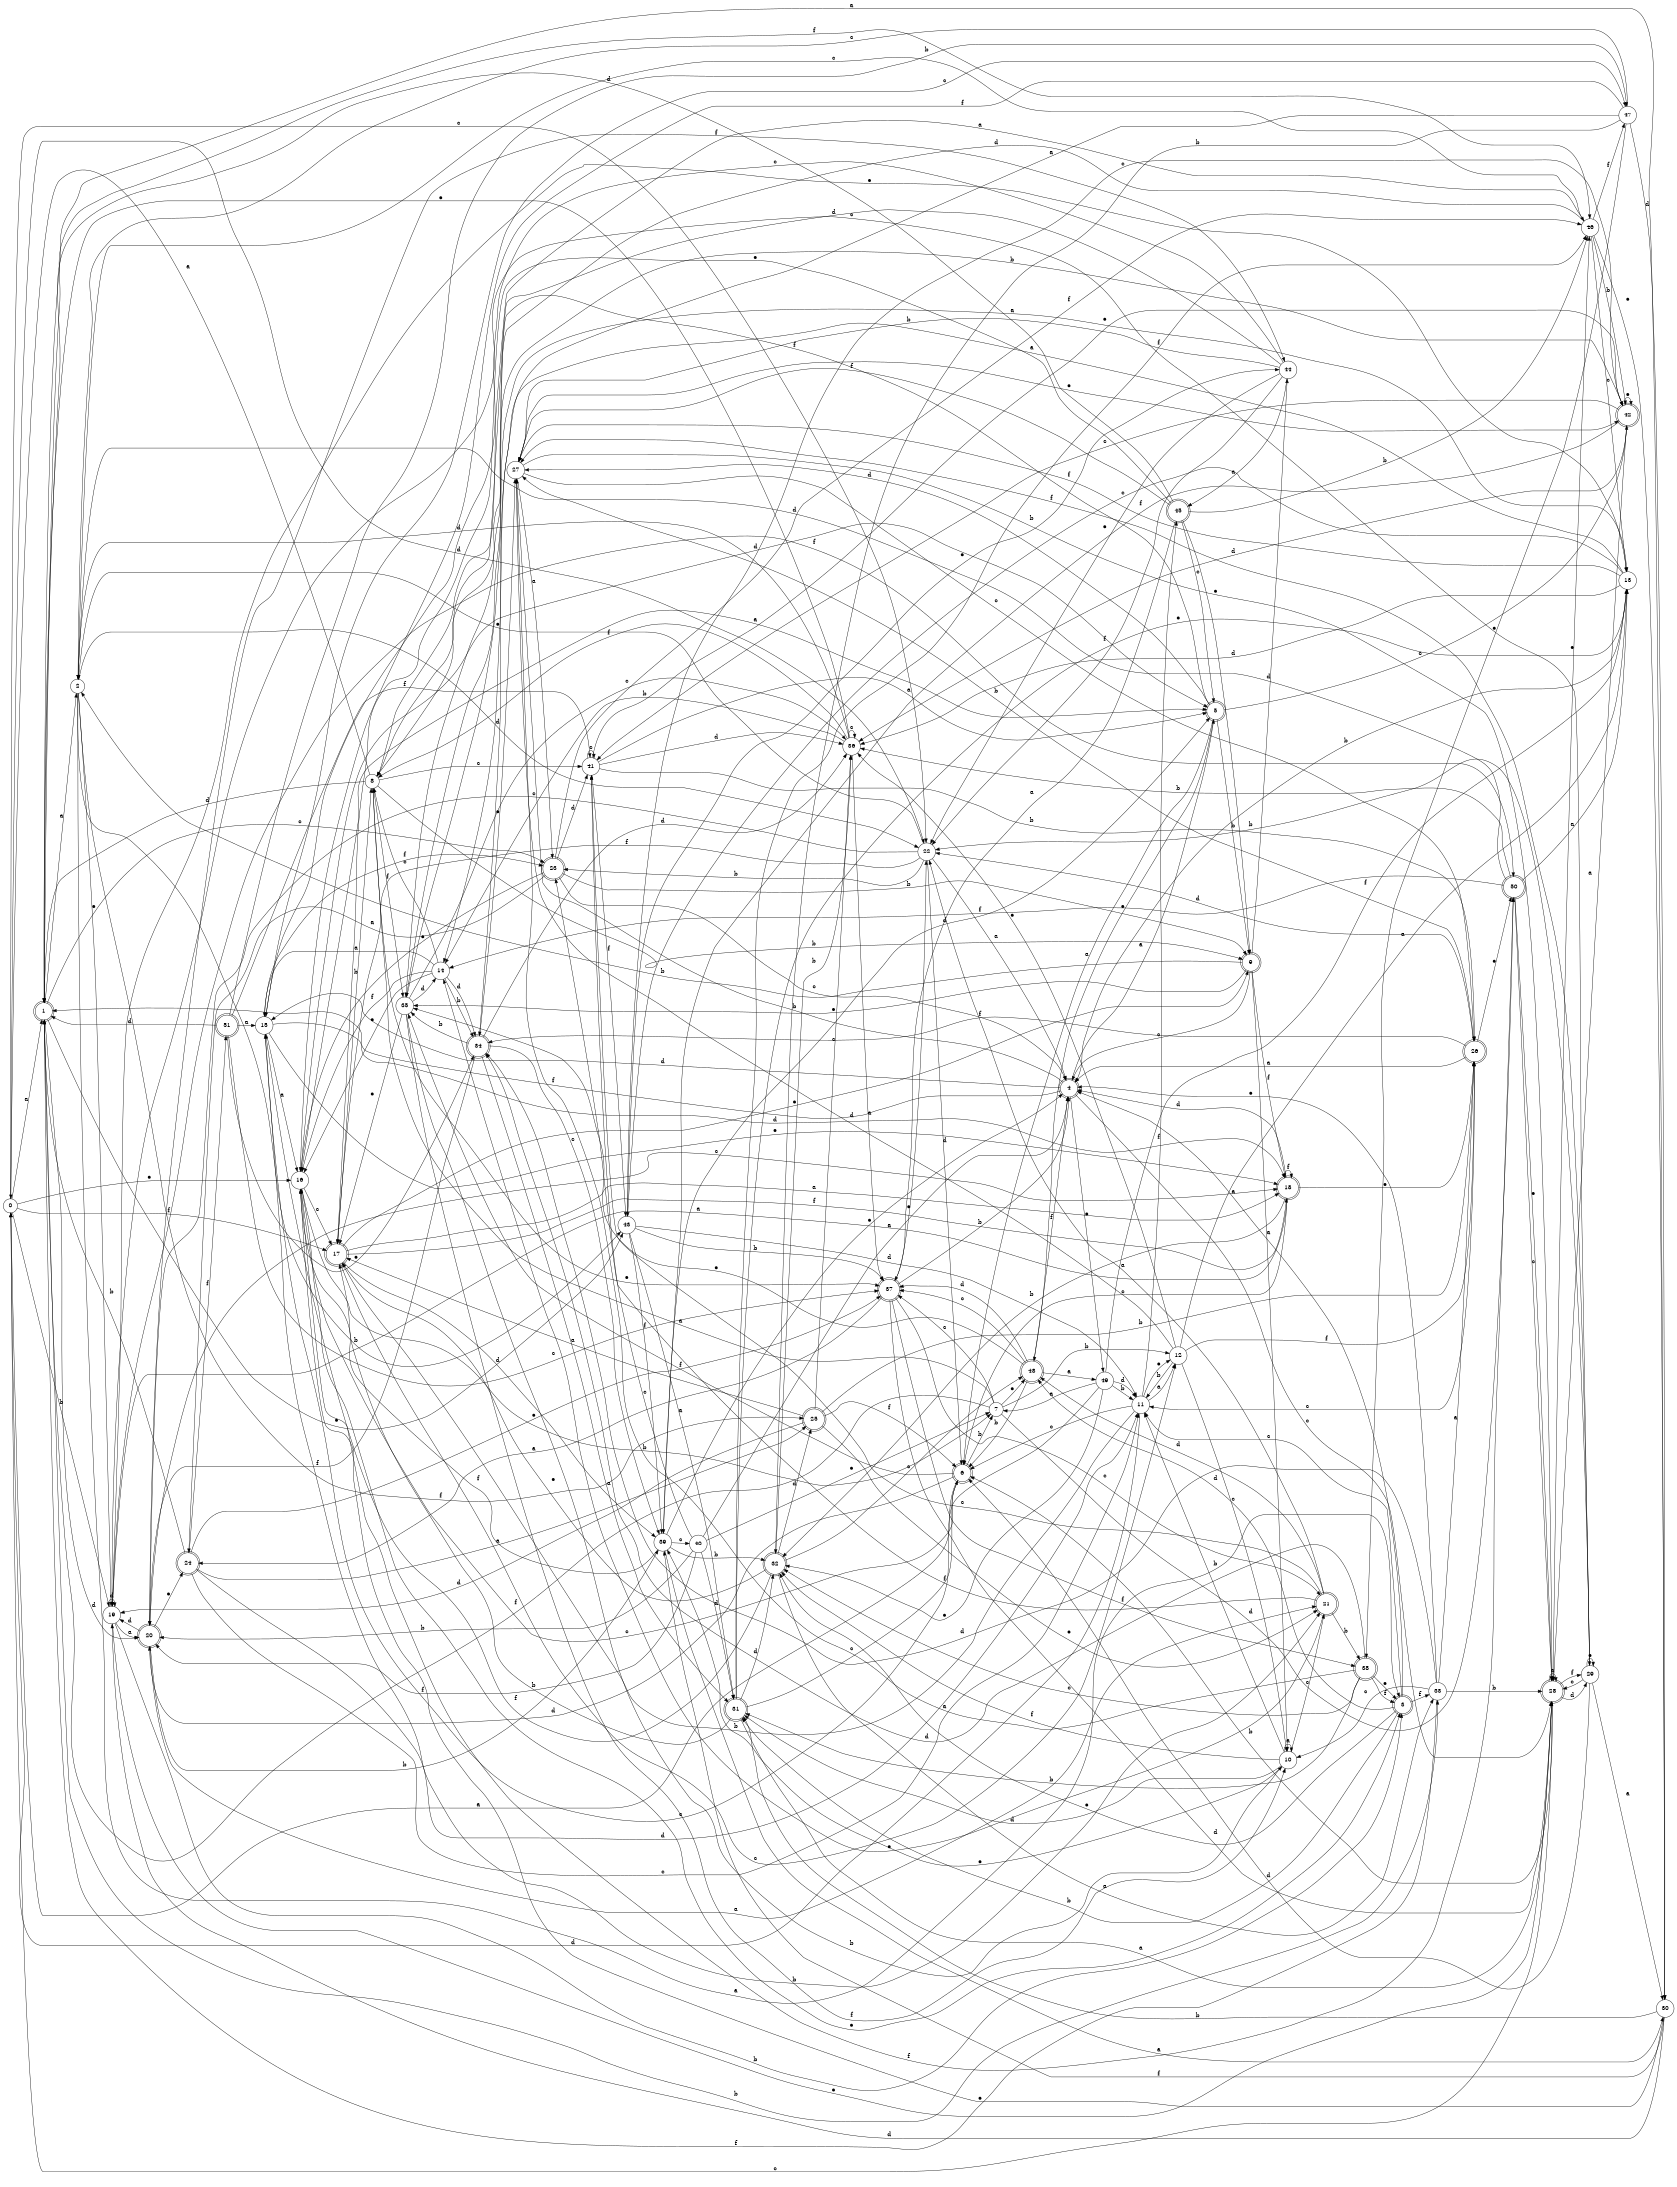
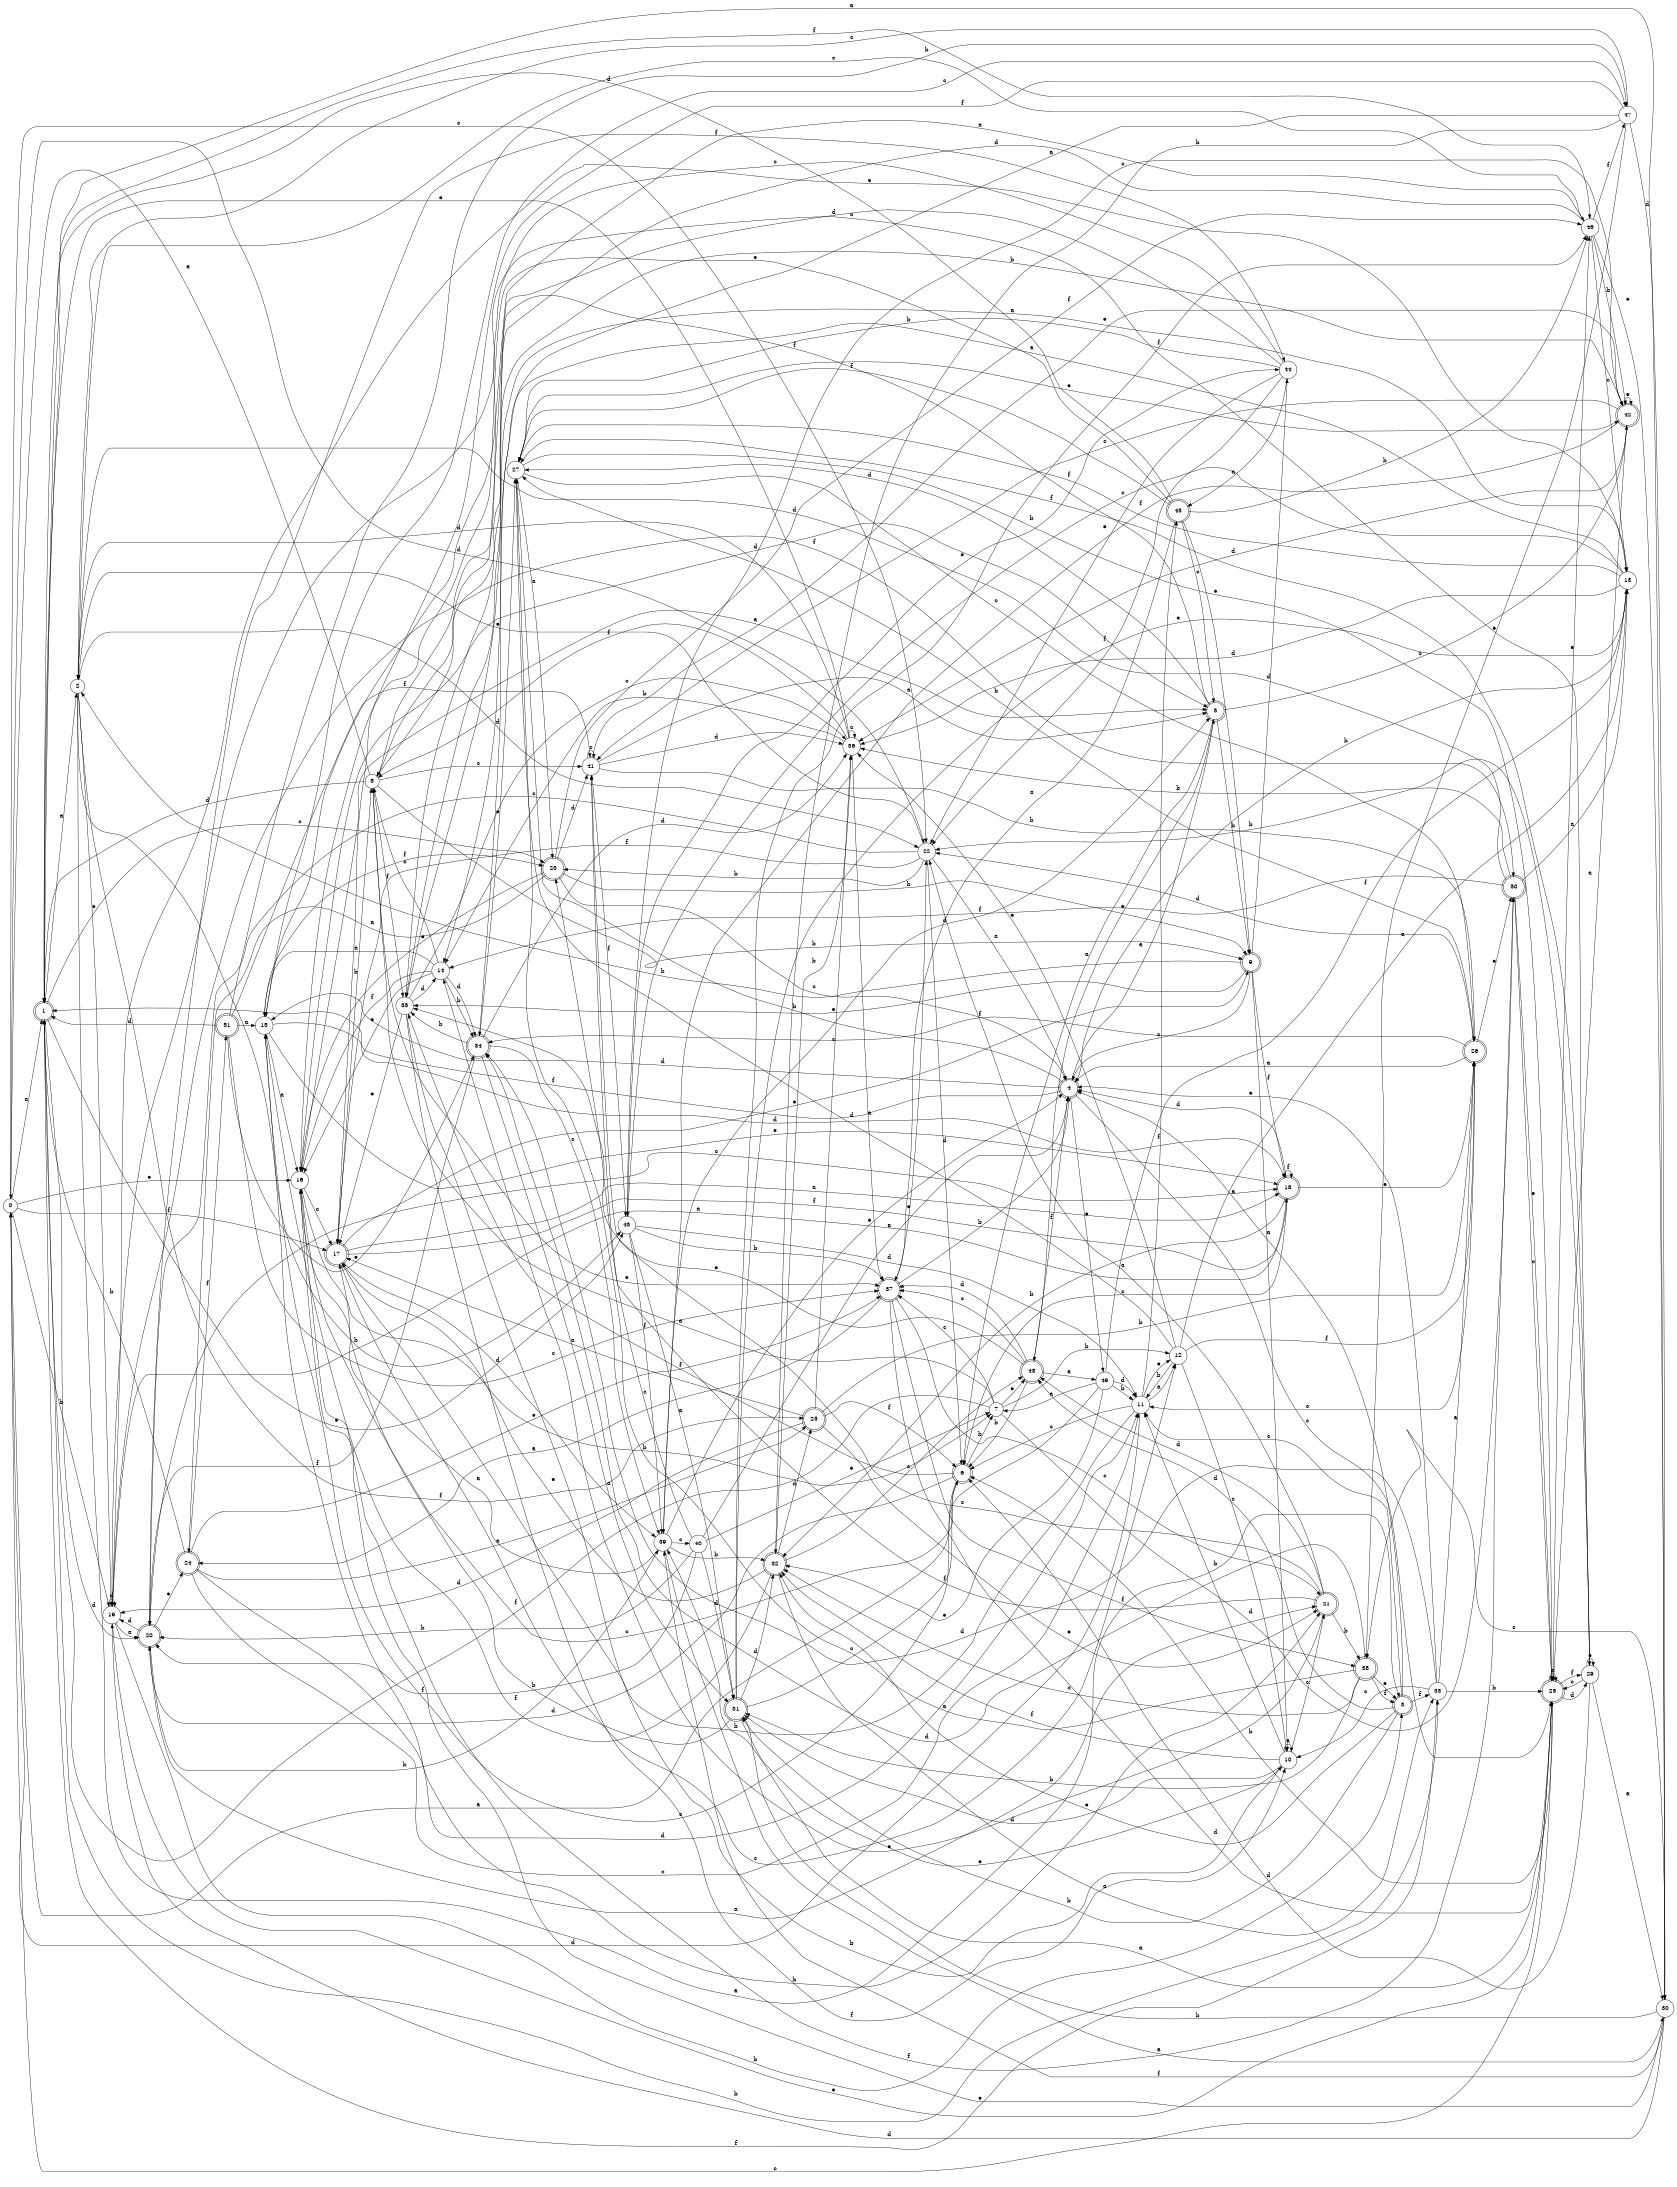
edge "39" -> "16": label "f" -> "a"
edge "30" -> "38": added, label "c"
edge "16" -> "3": removed, label "e"
